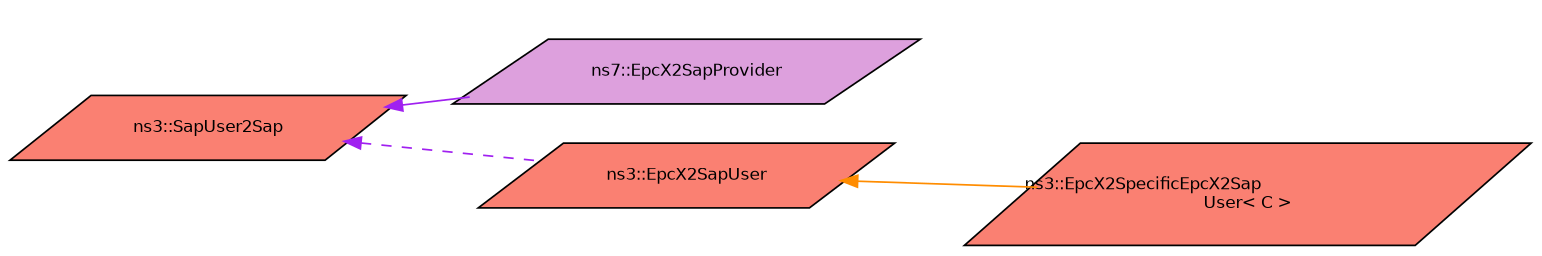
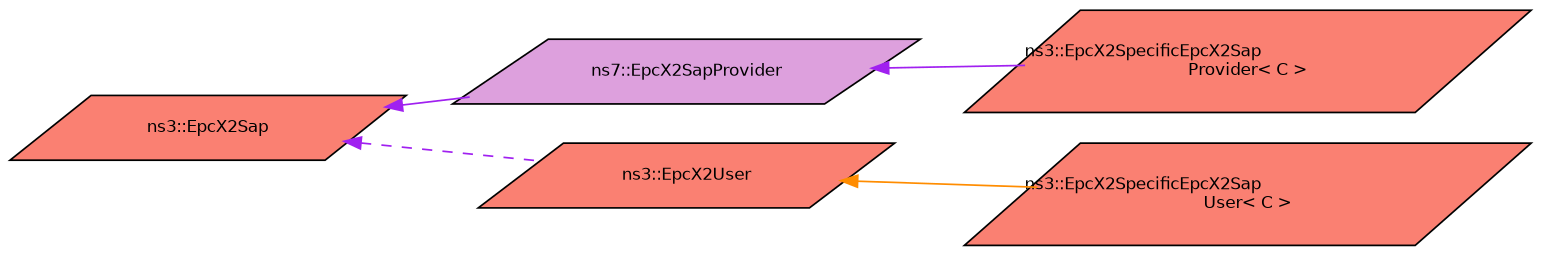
node "ns3::EpcX2SpecificEpcX2Sap Provider< C >": added
node "ns3::SapUser2Sap": label "ns3::SapUser2Sap" -> "ns3::EpcX2Sap"
node "ns3::EpcX2SapUser": label "ns3::EpcX2SapUser" -> "ns3::EpcX2User"
